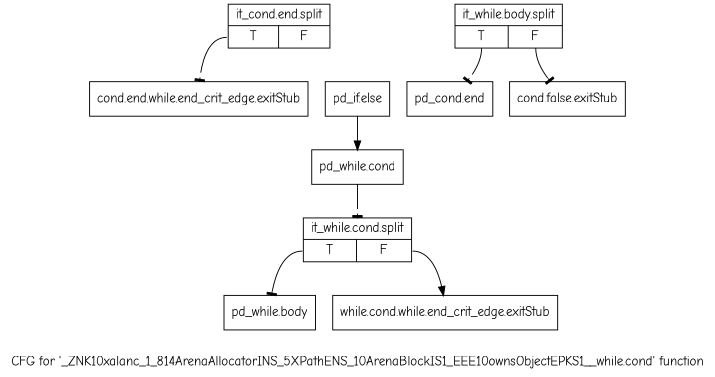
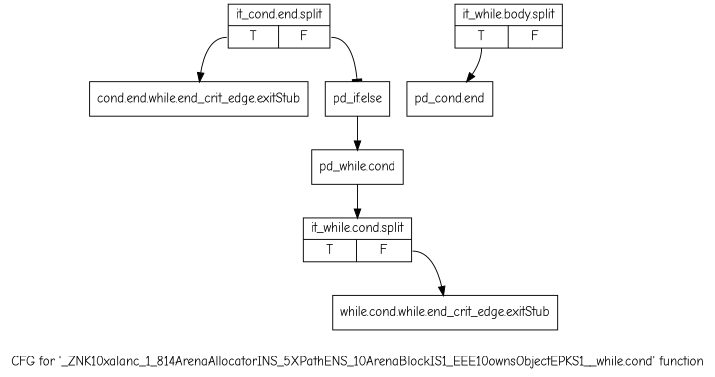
edge "it_cond.end.split" -> "cond.end.while.end_crit_edge.exitStub": arrowhead tee -> normal
edge "it_cond.end.split" -> "pd_if.else": added
edge "it_while.body.split" -> "pd_cond.end": arrowhead tee -> normal
node "cond.false.exitStub": removed
edge "pd_while.cond" -> "it_while.cond.split": arrowhead tee -> normal
node "pd_while.body": removed
